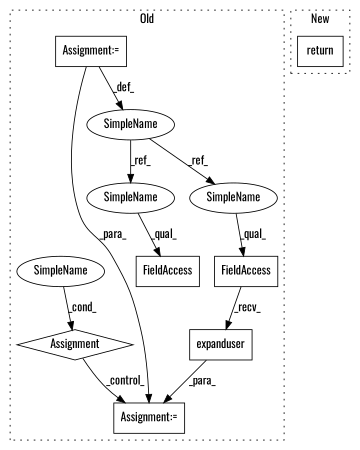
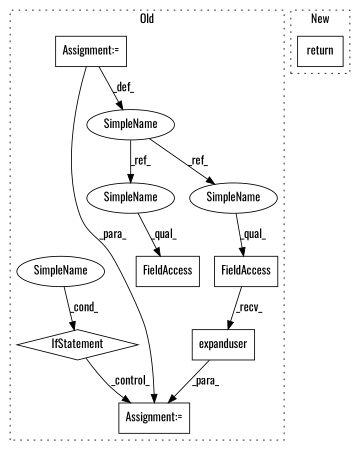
node "Assignment": label "Assignment" -> "IfStatement"
